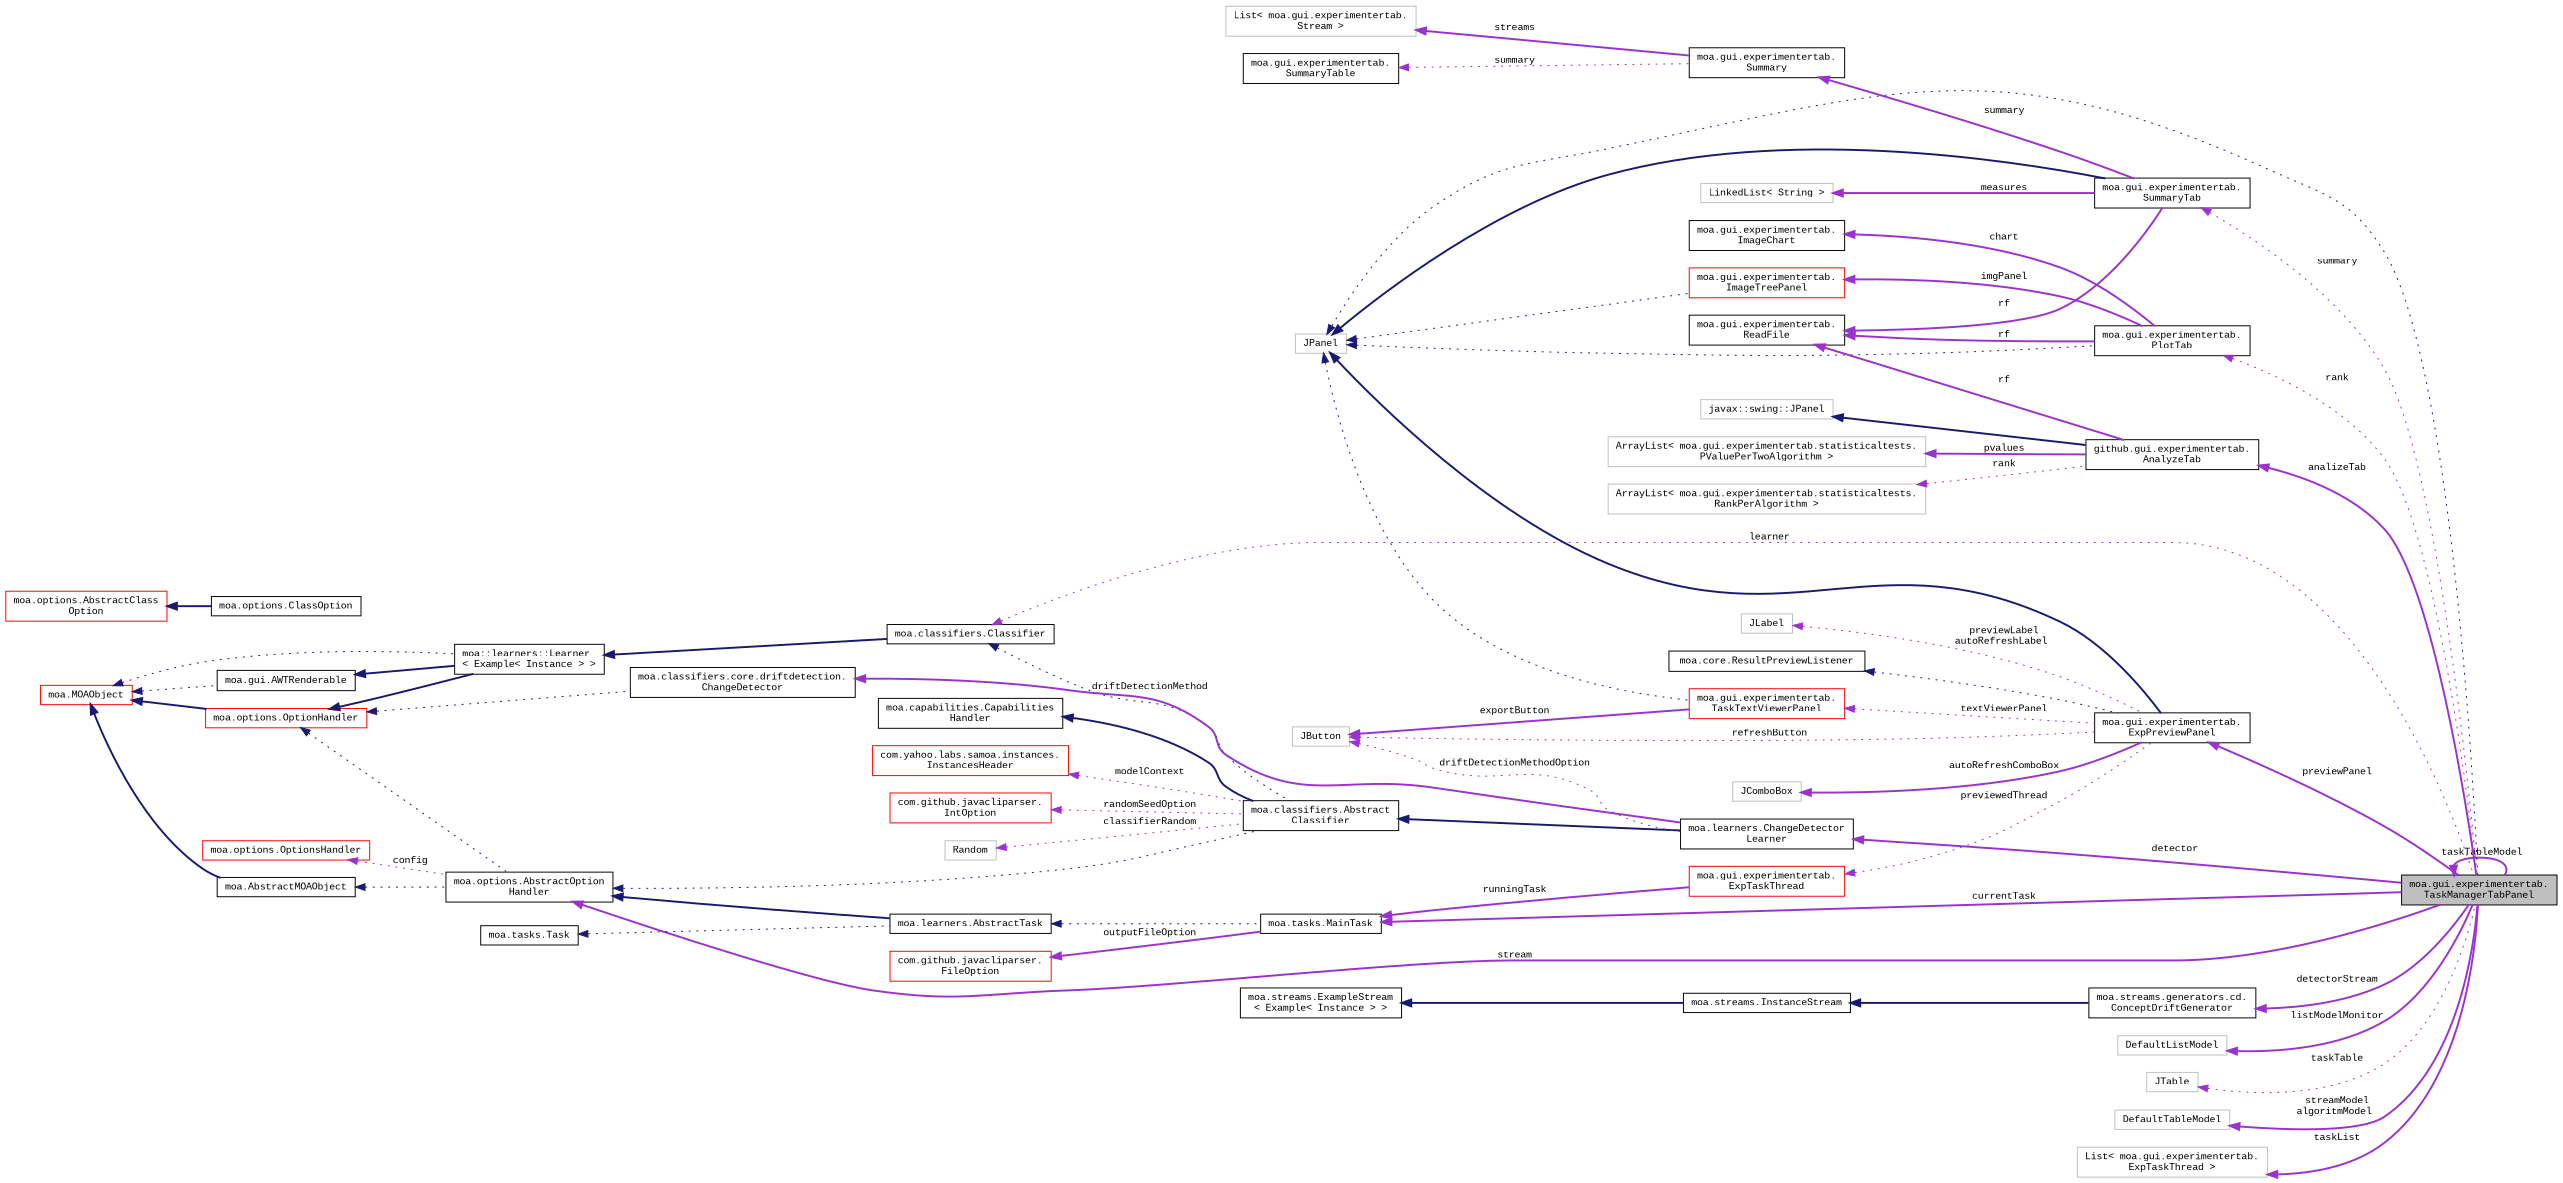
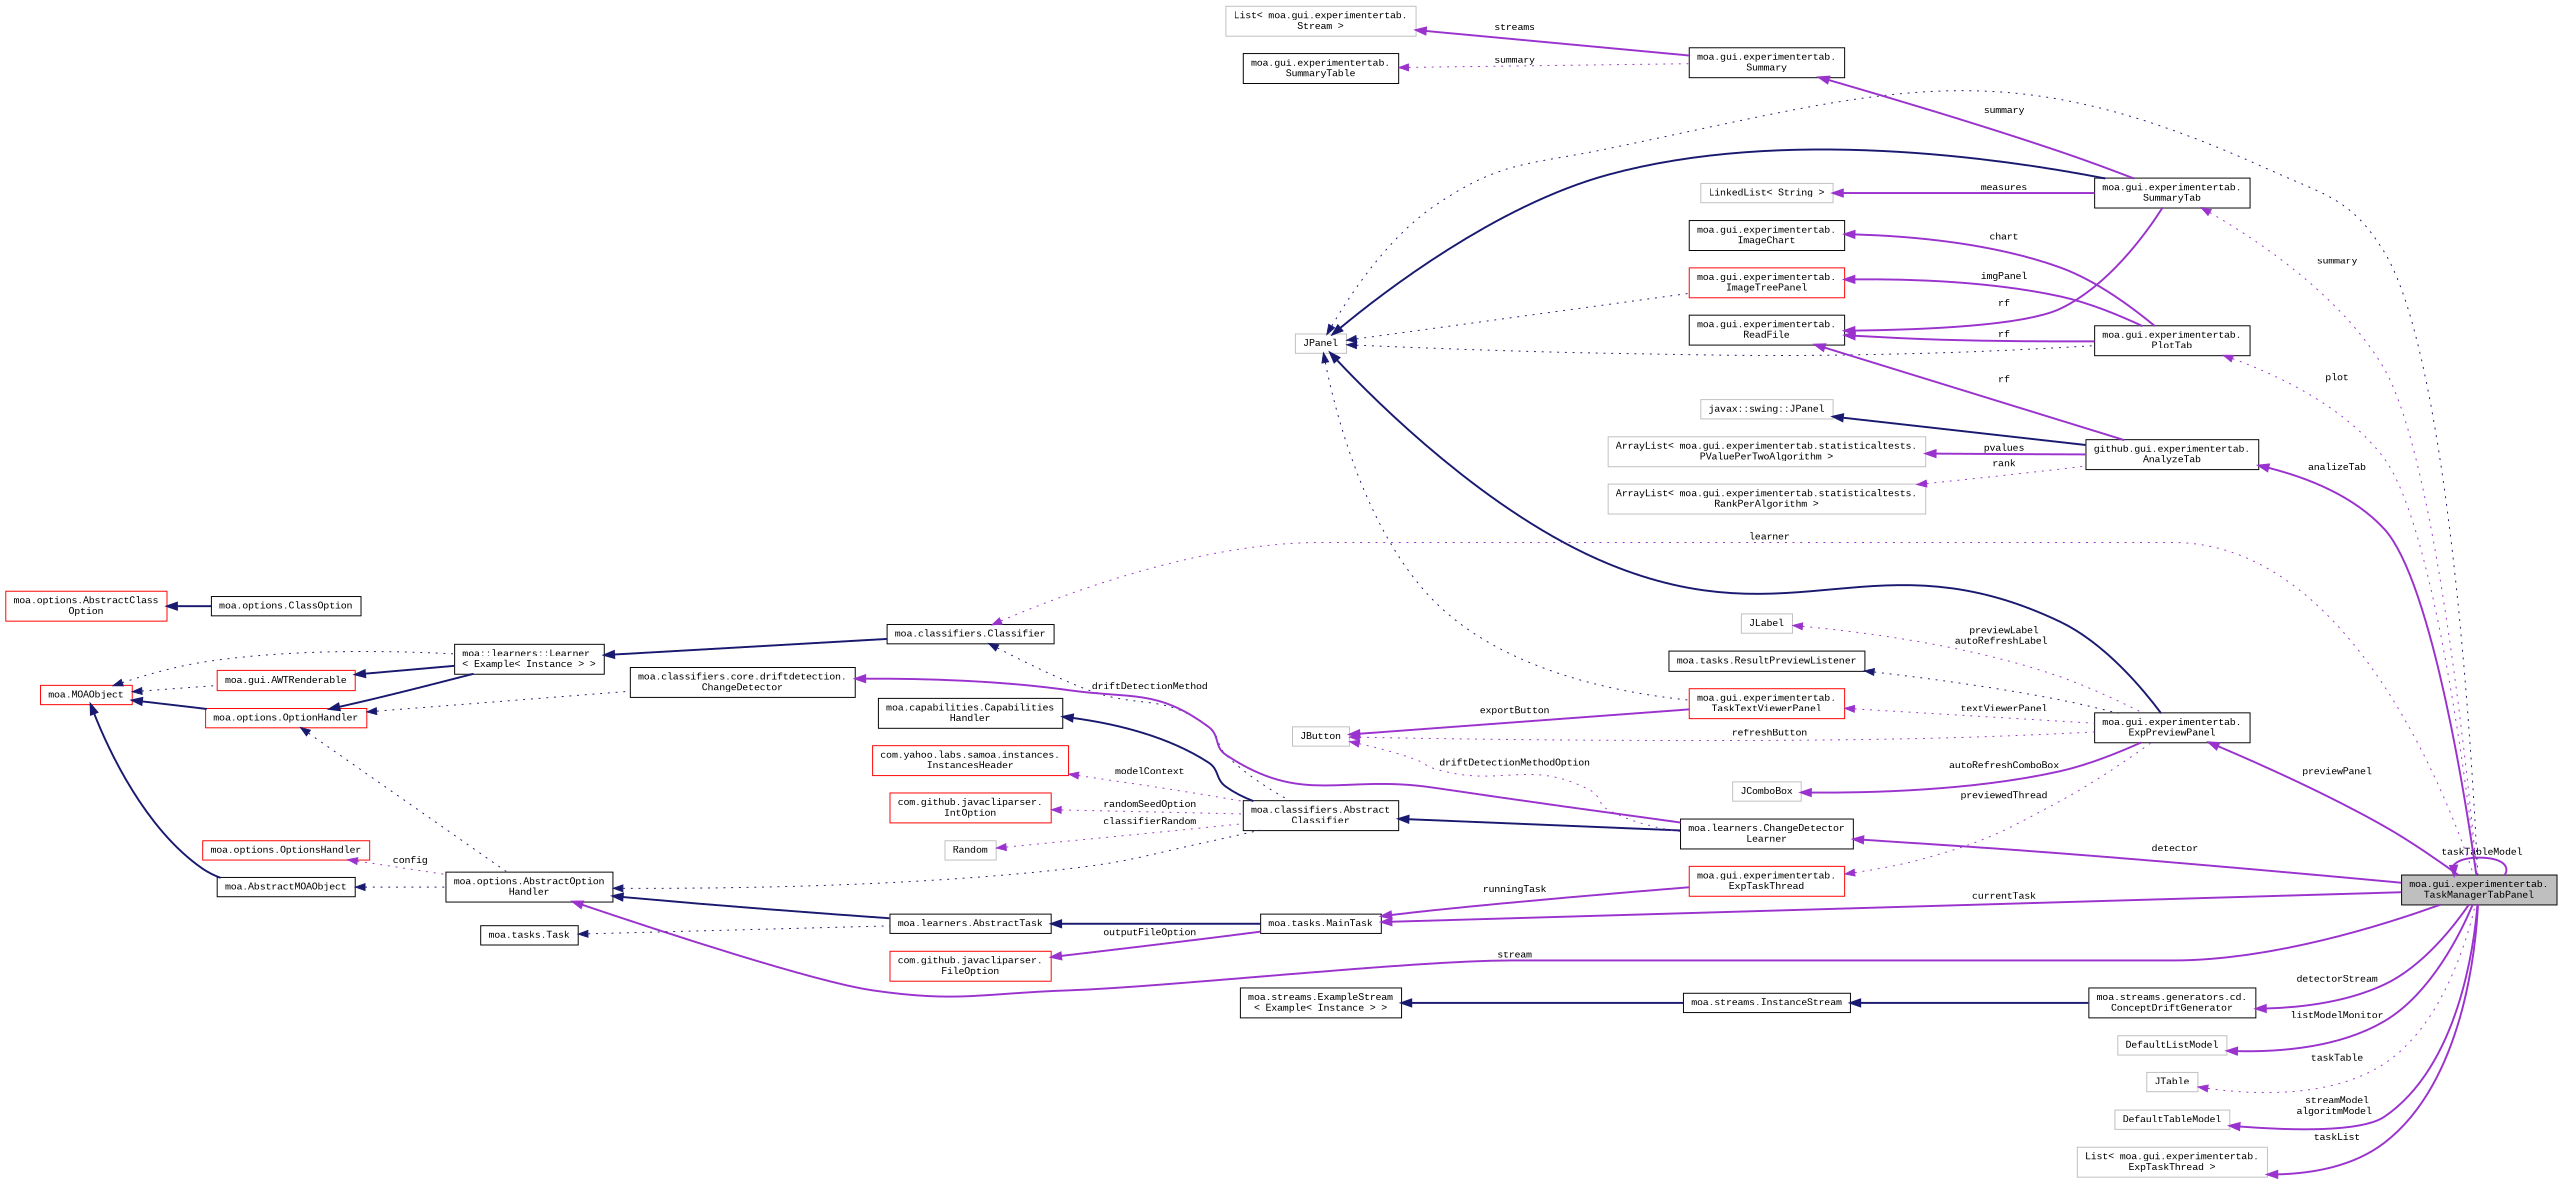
edge "moa.gui.experimentertab. TaskManagerTabPanel" -> "moa.gui.experimentertab. PlotTab": label " rank" -> " plot"
node "moa.core.ResultPreviewListener": label "moa.core.ResultPreviewListener" -> "moa.tasks.ResultPreviewListener"
node "moa.gui.AWTRenderable": color black -> red
edge "moa.tasks.MainTask" -> "moa.learners.AbstractTask": style dotted -> bold
